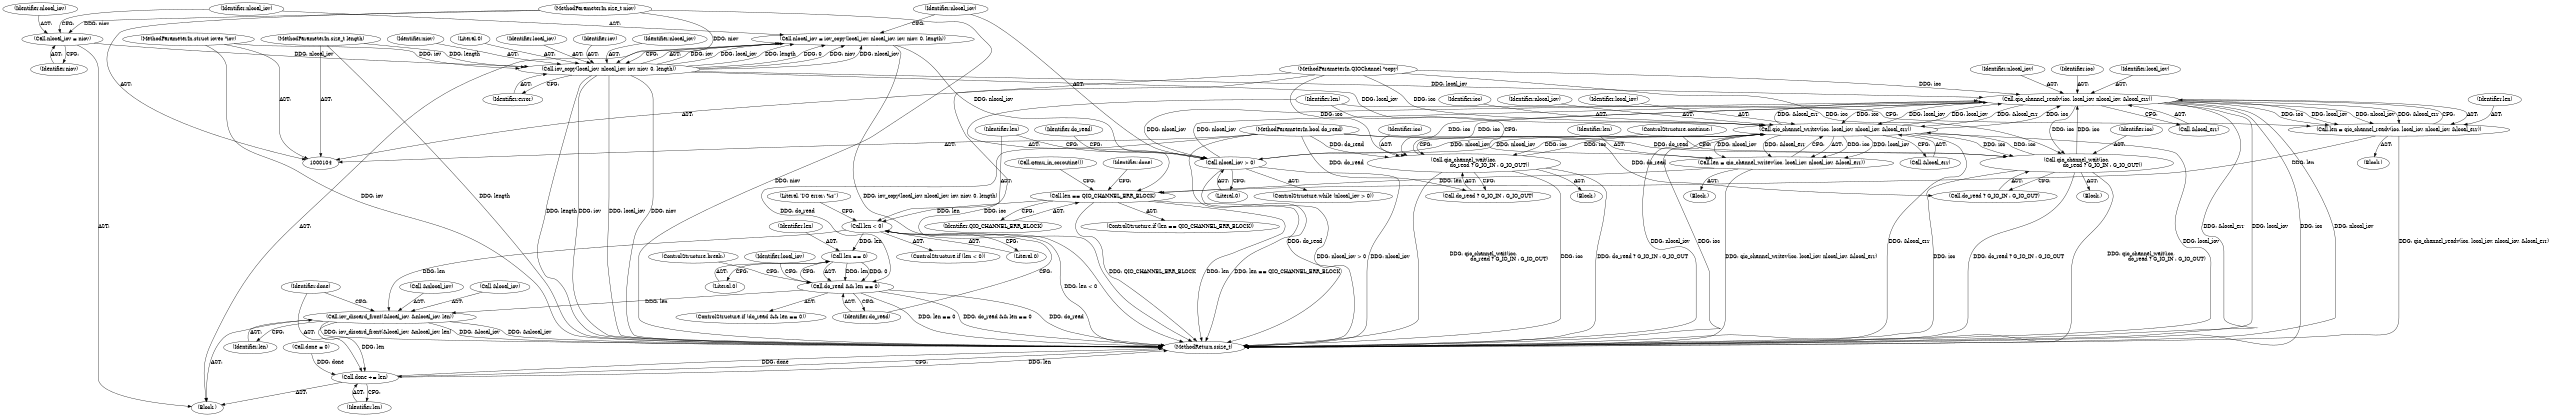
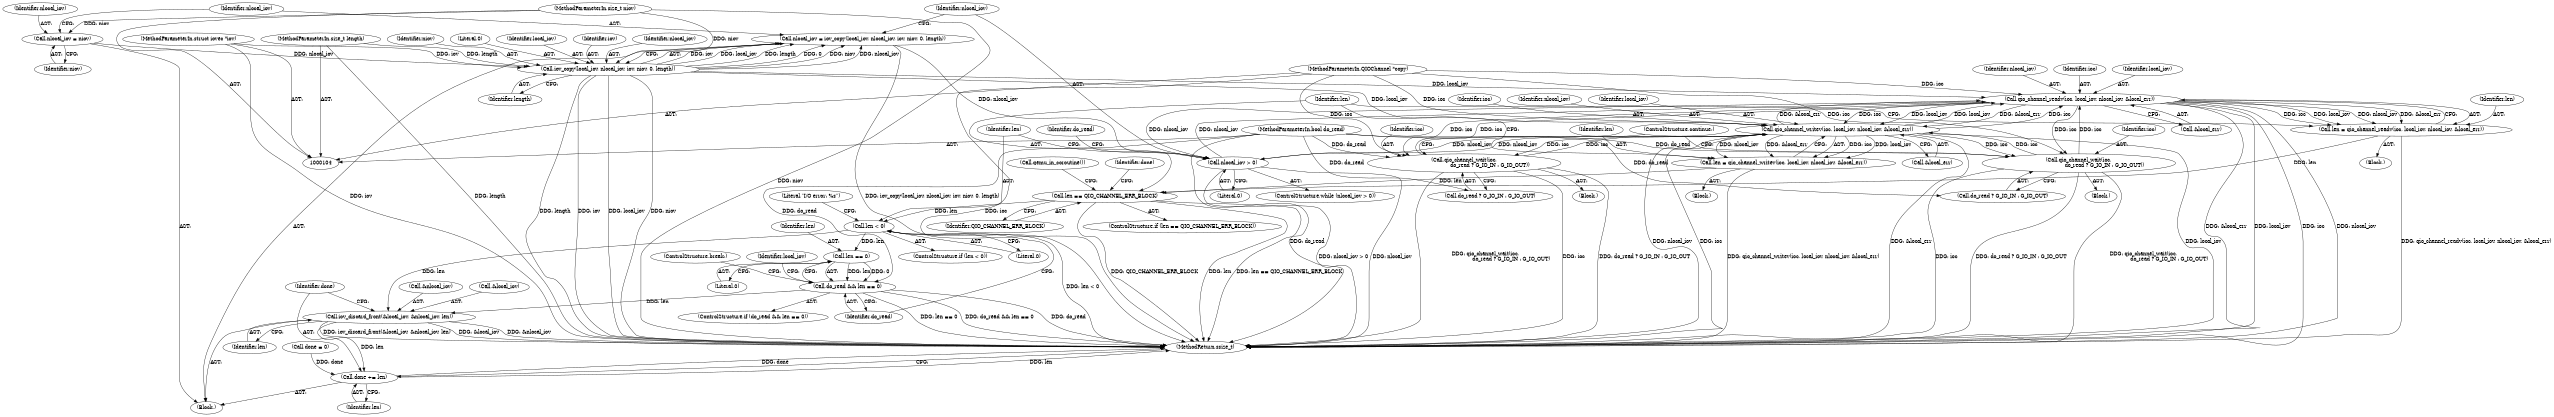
node "(Identifier,error)": label "(Identifier,error)" -> "(Identifier,length)"
